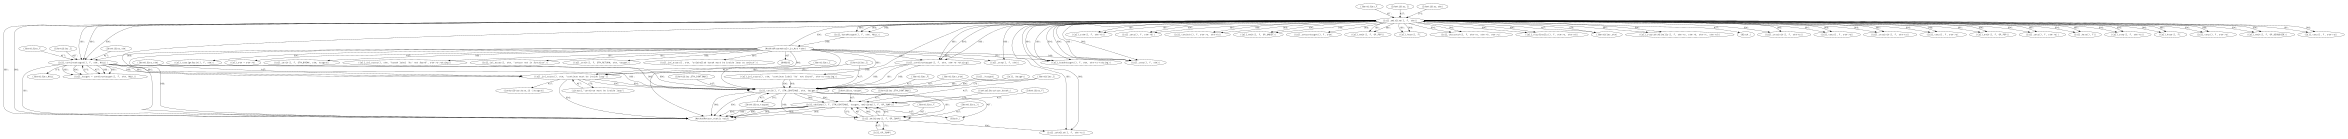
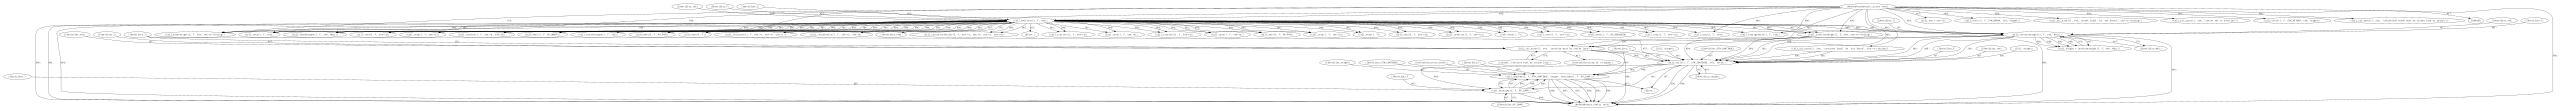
edge "(Call,emitline(J, F, stm))" -> "(Call,cassignforin(J, F, stm))": added, label "DDG:"
edge "(Identifier,NULL)" -> "(Call,continuetarget(J, F, stm, NULL))": added, label "AST:"
edge "(Call,breaktarget(J, F, stm, NULL))" -> "(MethodParameterIn,js_Ast *stm)": reversed
node "(Call,cexit(J, F, STM_CONTINUE, stm, target))": label "(Call,cexit(J, F, STM_CONTINUE, stm, target))" -> "(Call,cexit(J, F, STM_CONTINUE, stm, cexit))"
edge "(Call,emitjump(J, F, OP_JUMP))" -> "(Call,cstmlist(J, F, stm->a))": now "(Call,emitjump(J, F, OP_JUMP))" -> "(MethodReturn,static void)"
node "(Call,OP_JUMP)": label "(Call,OP_JUMP)" -> "(Identifier,OP_JUMP)"
